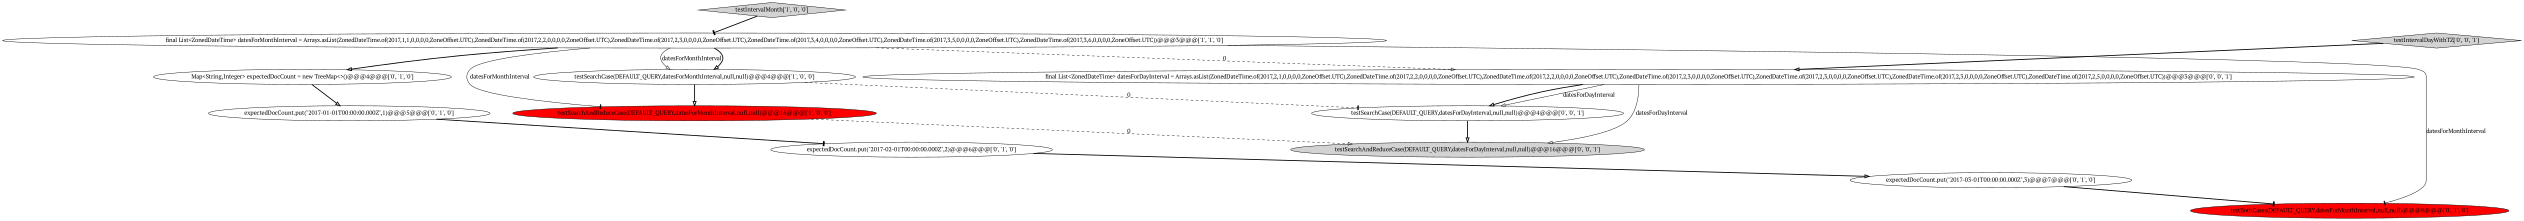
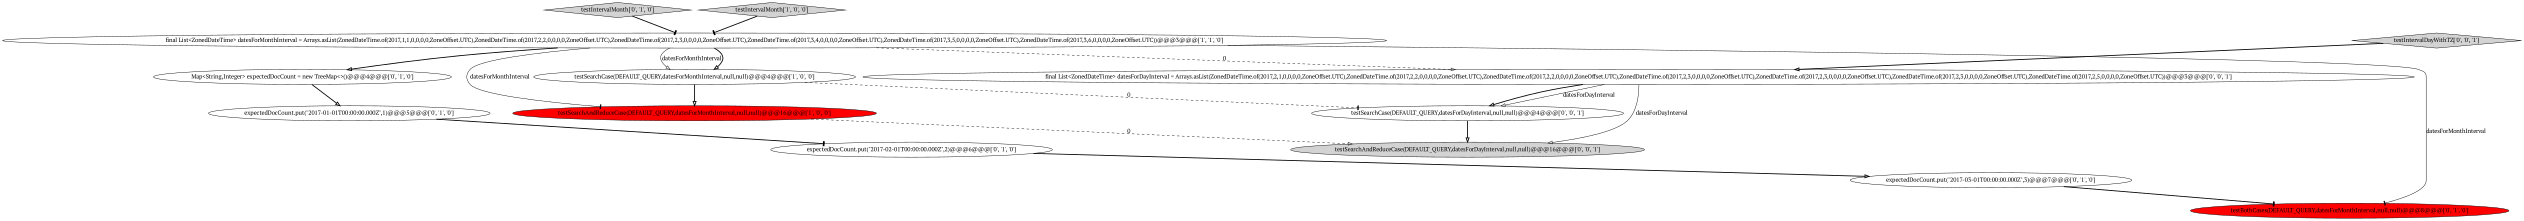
node "testIntervalMonth['0', '1', '0']": added
